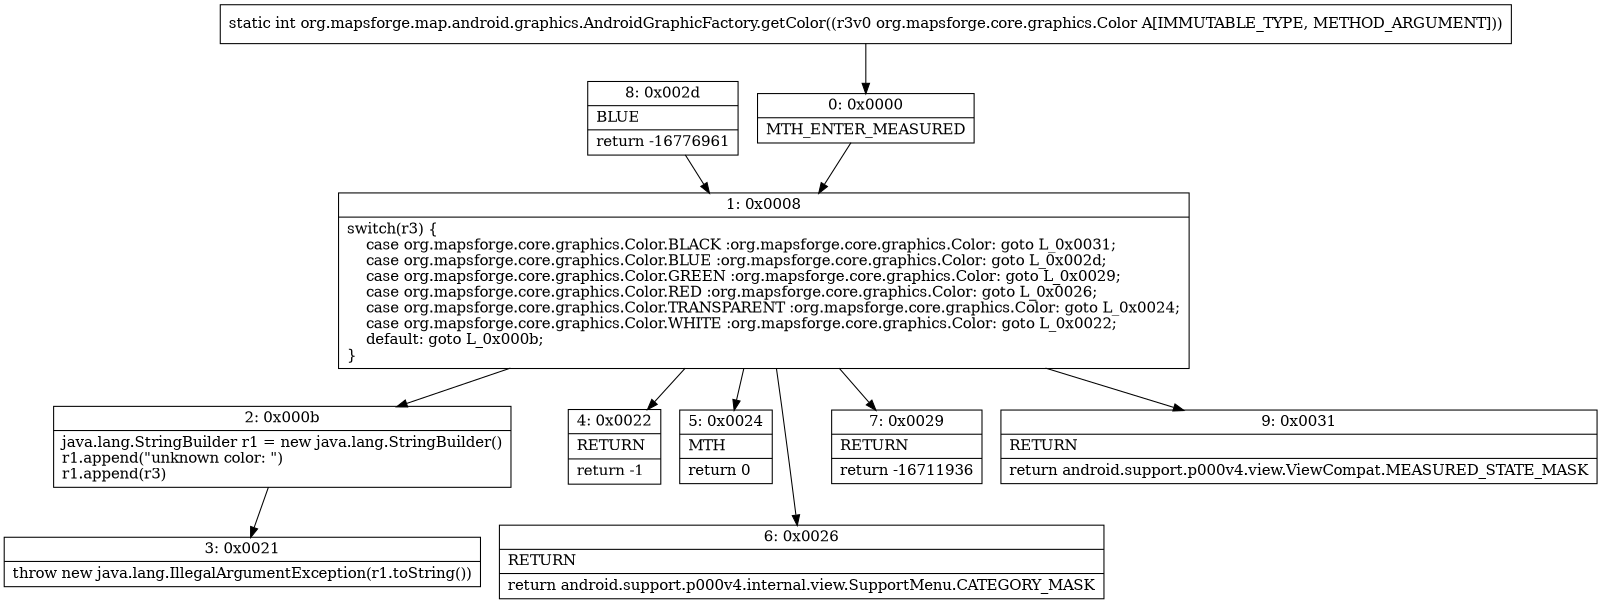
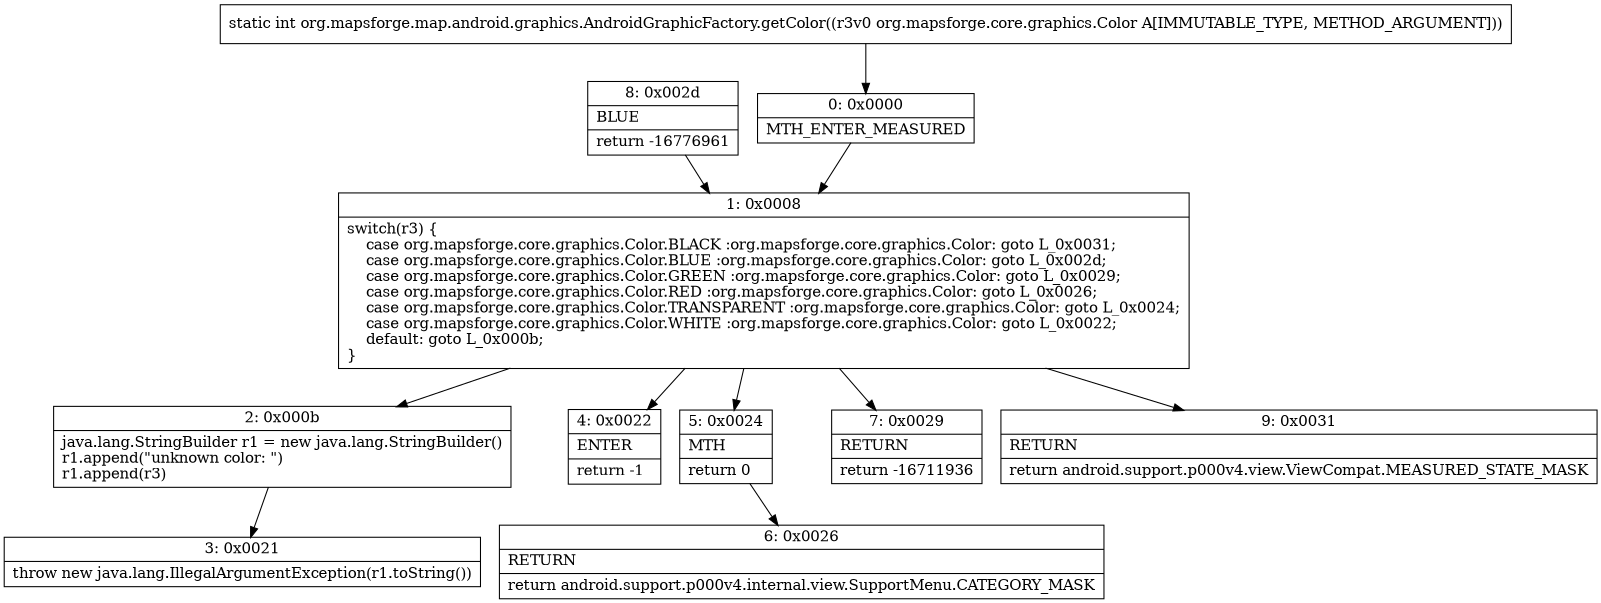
edge "1: 0x0008" -> "6: 0x0026": now "5: 0x0024" -> "6: 0x0026"
node "4: 0x0022": text "RETURN" -> "ENTER"
